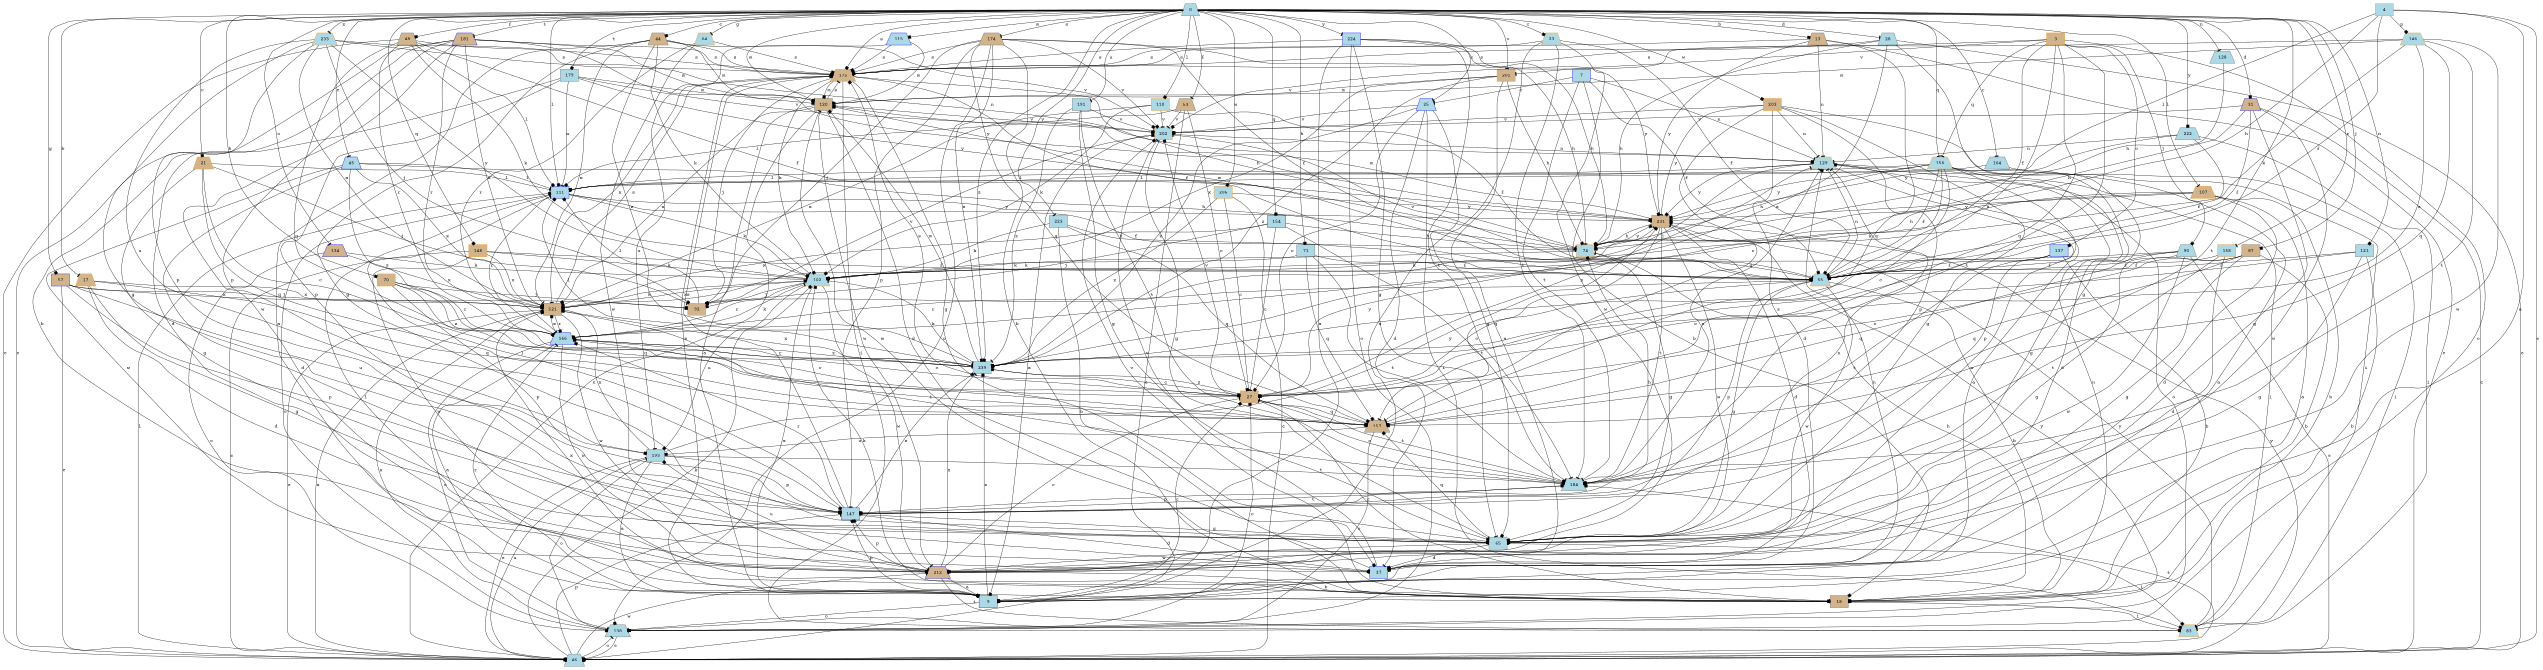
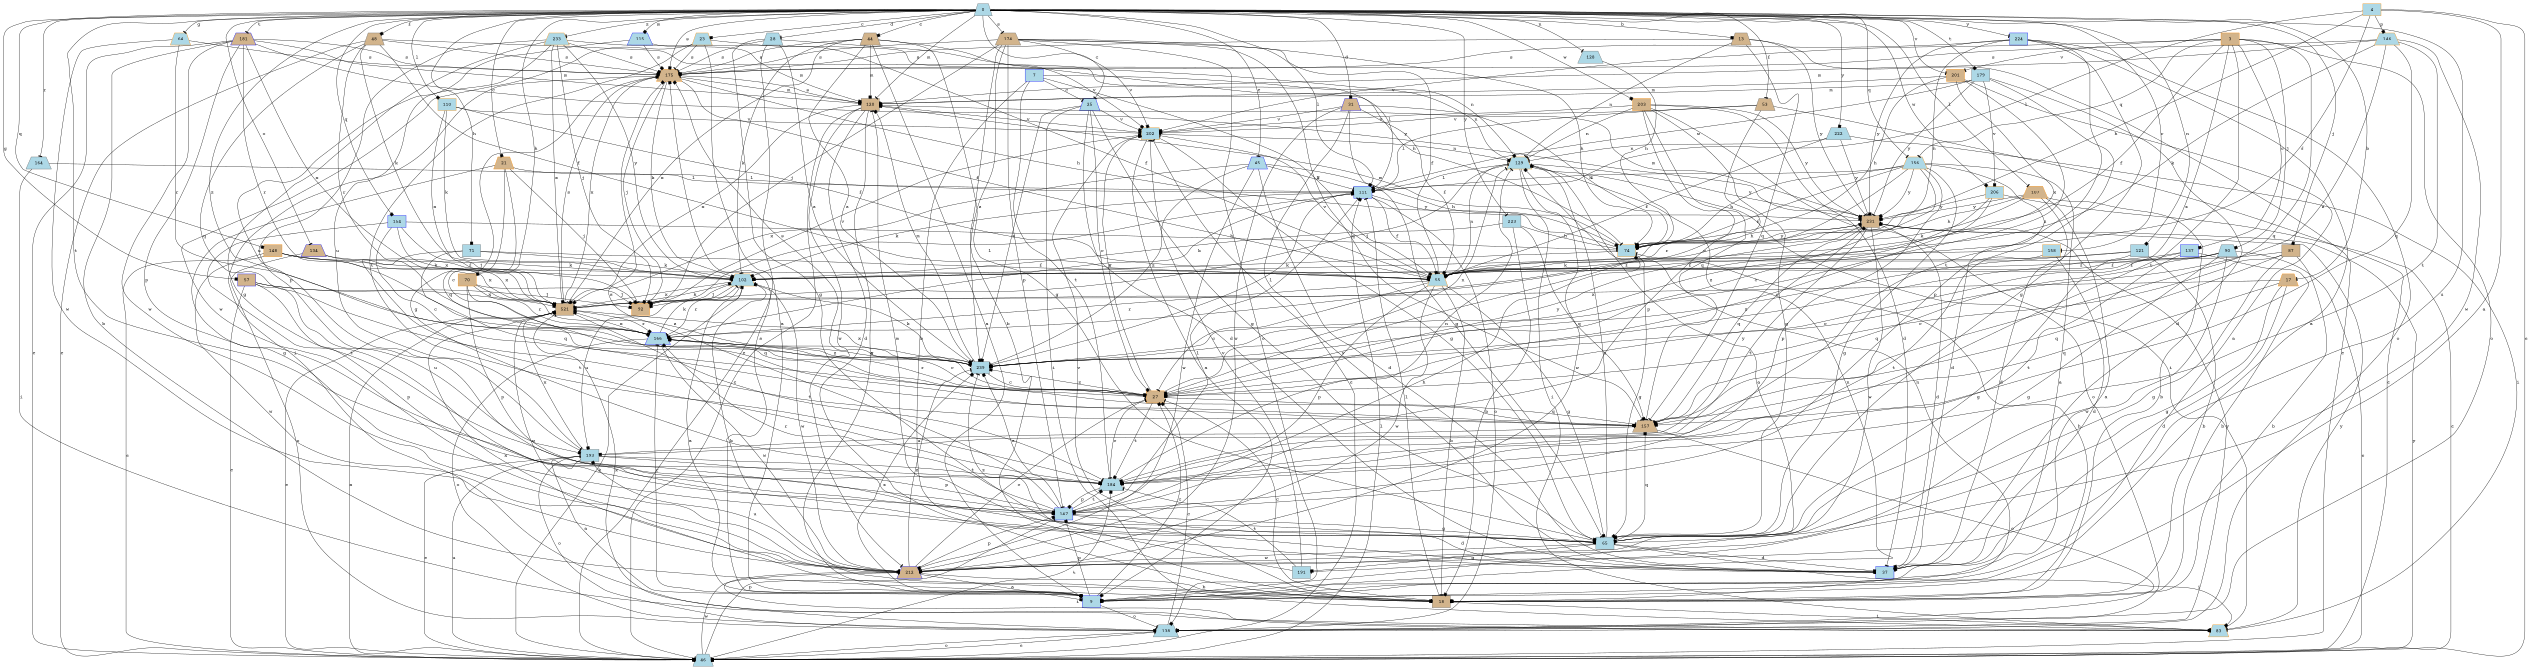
edge "179" -> "202": now "179" -> "206"
edge "191" -> "65": reversed
edge "166" -> "9": removed, label "a"
